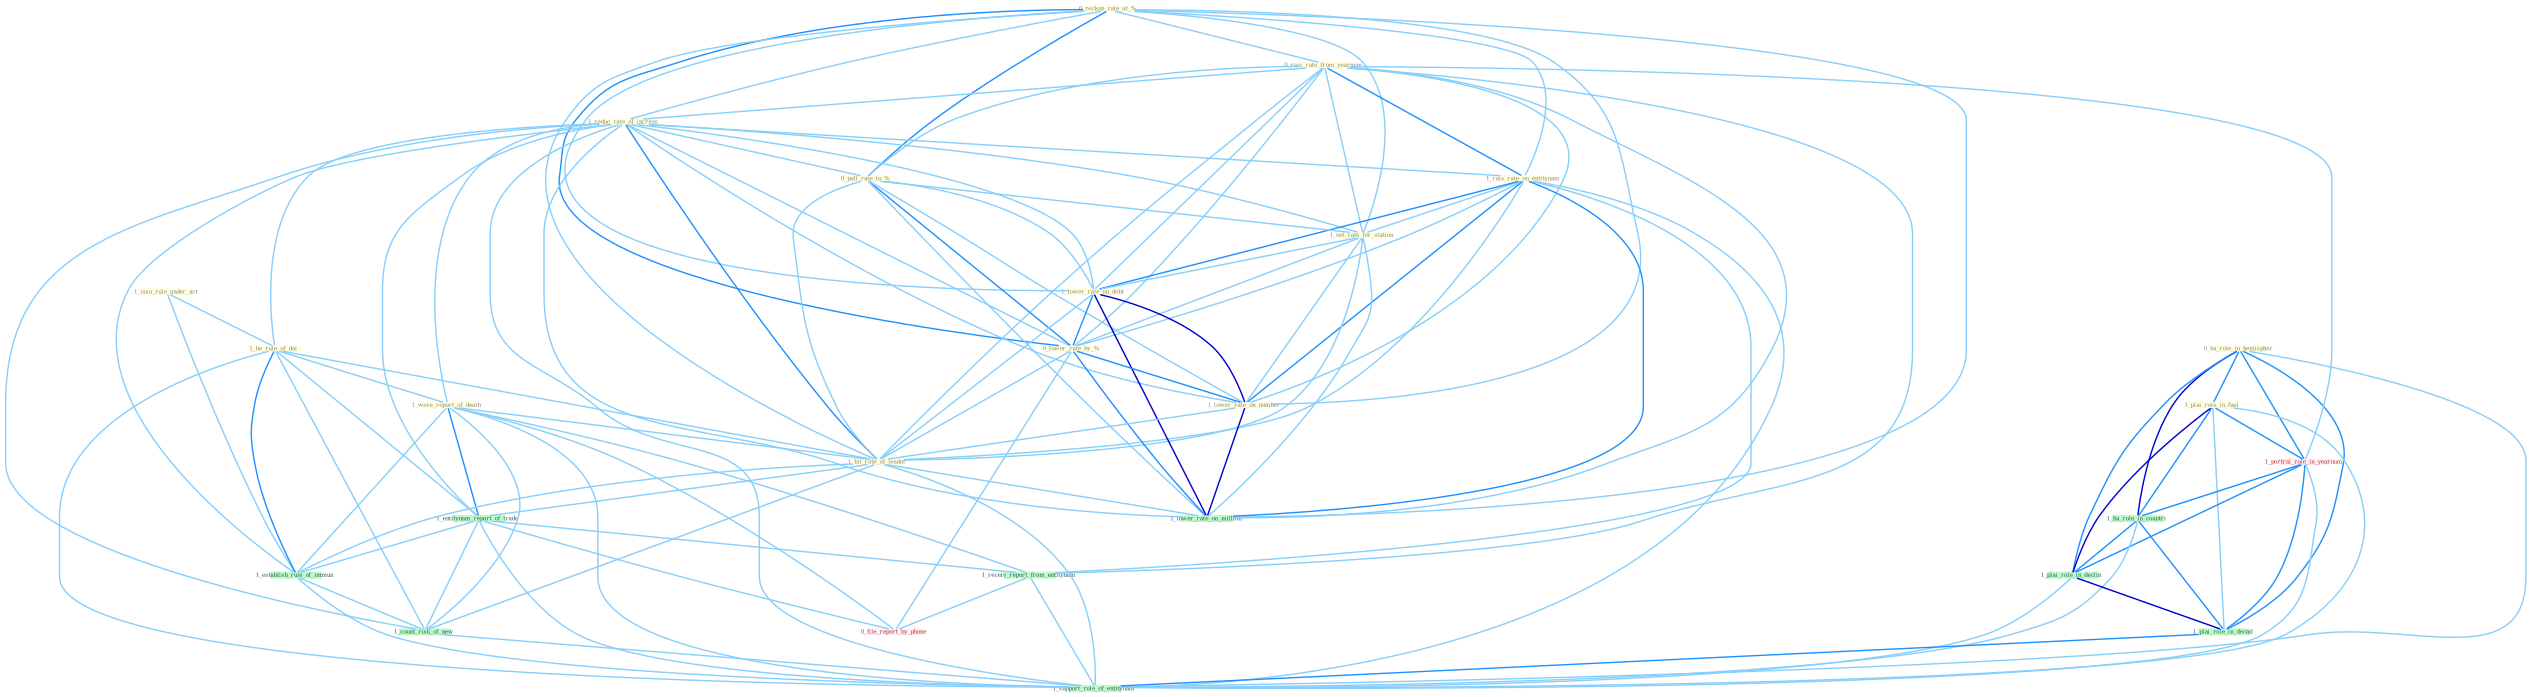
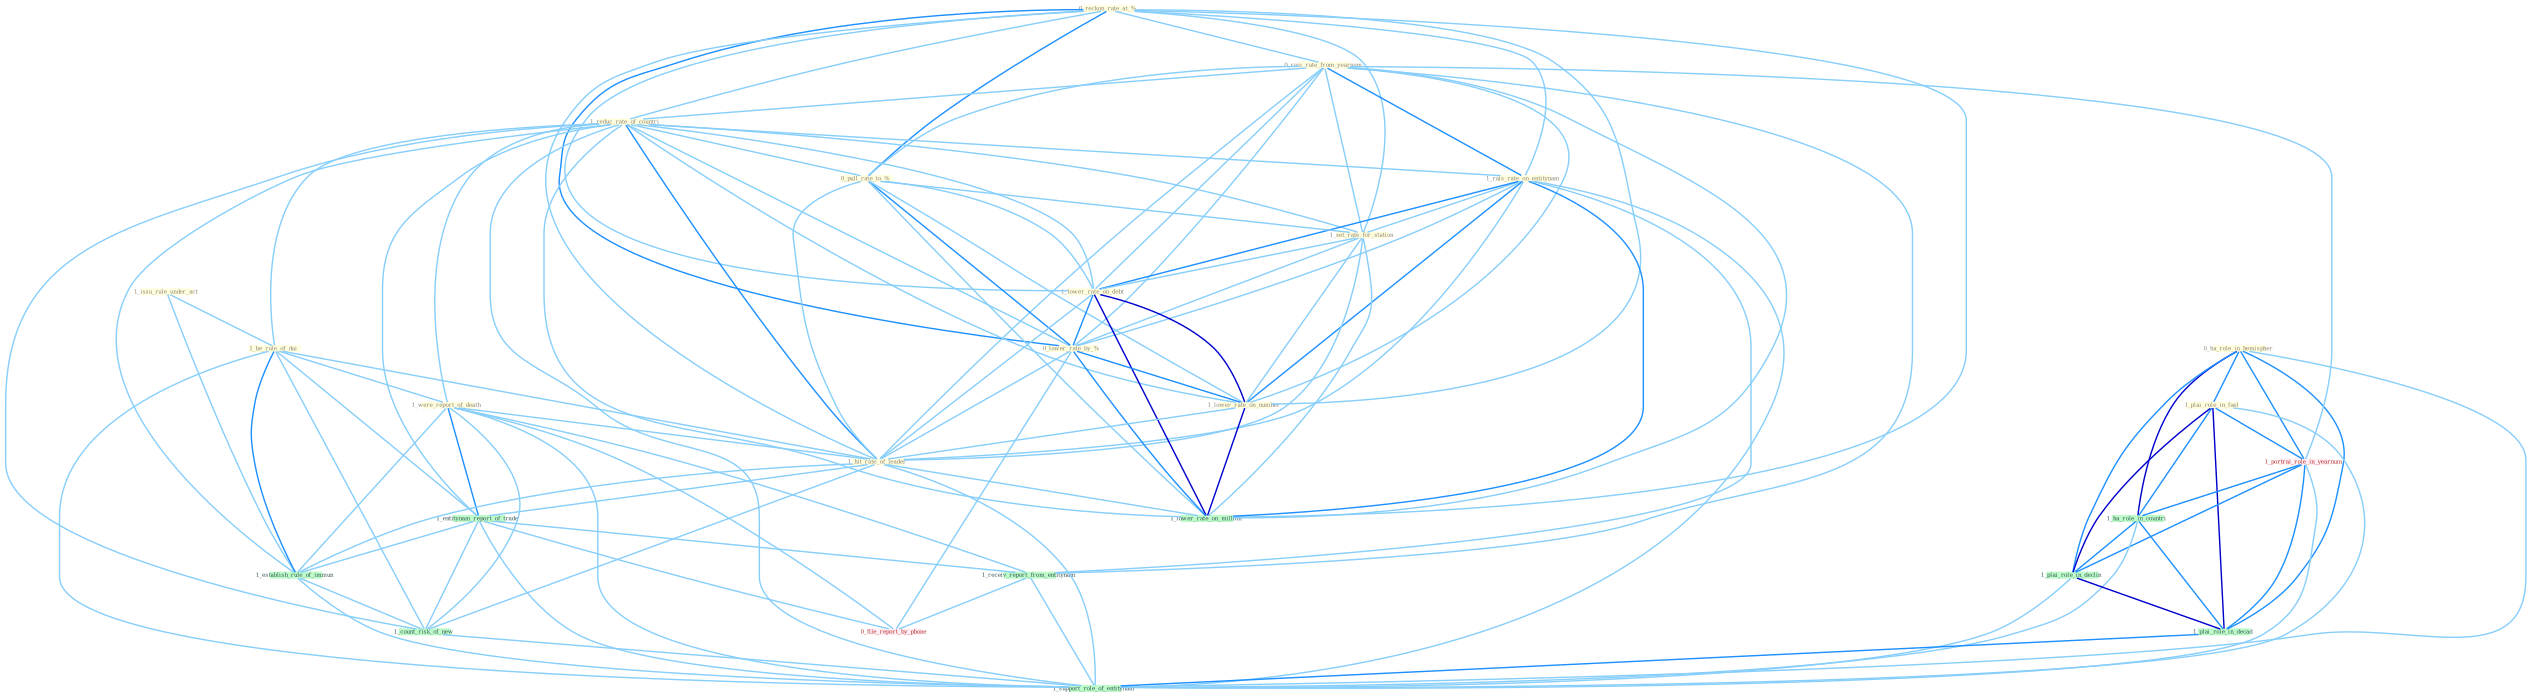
node "1_reduc_rate_of_increas": label "1_reduc_rate_of_increas" -> "1_reduc_rate_of_countri"
edge "1_plai_role_in_fuel" -- "1_plai_role_in_decad": color #87cefa -> #0000cd
